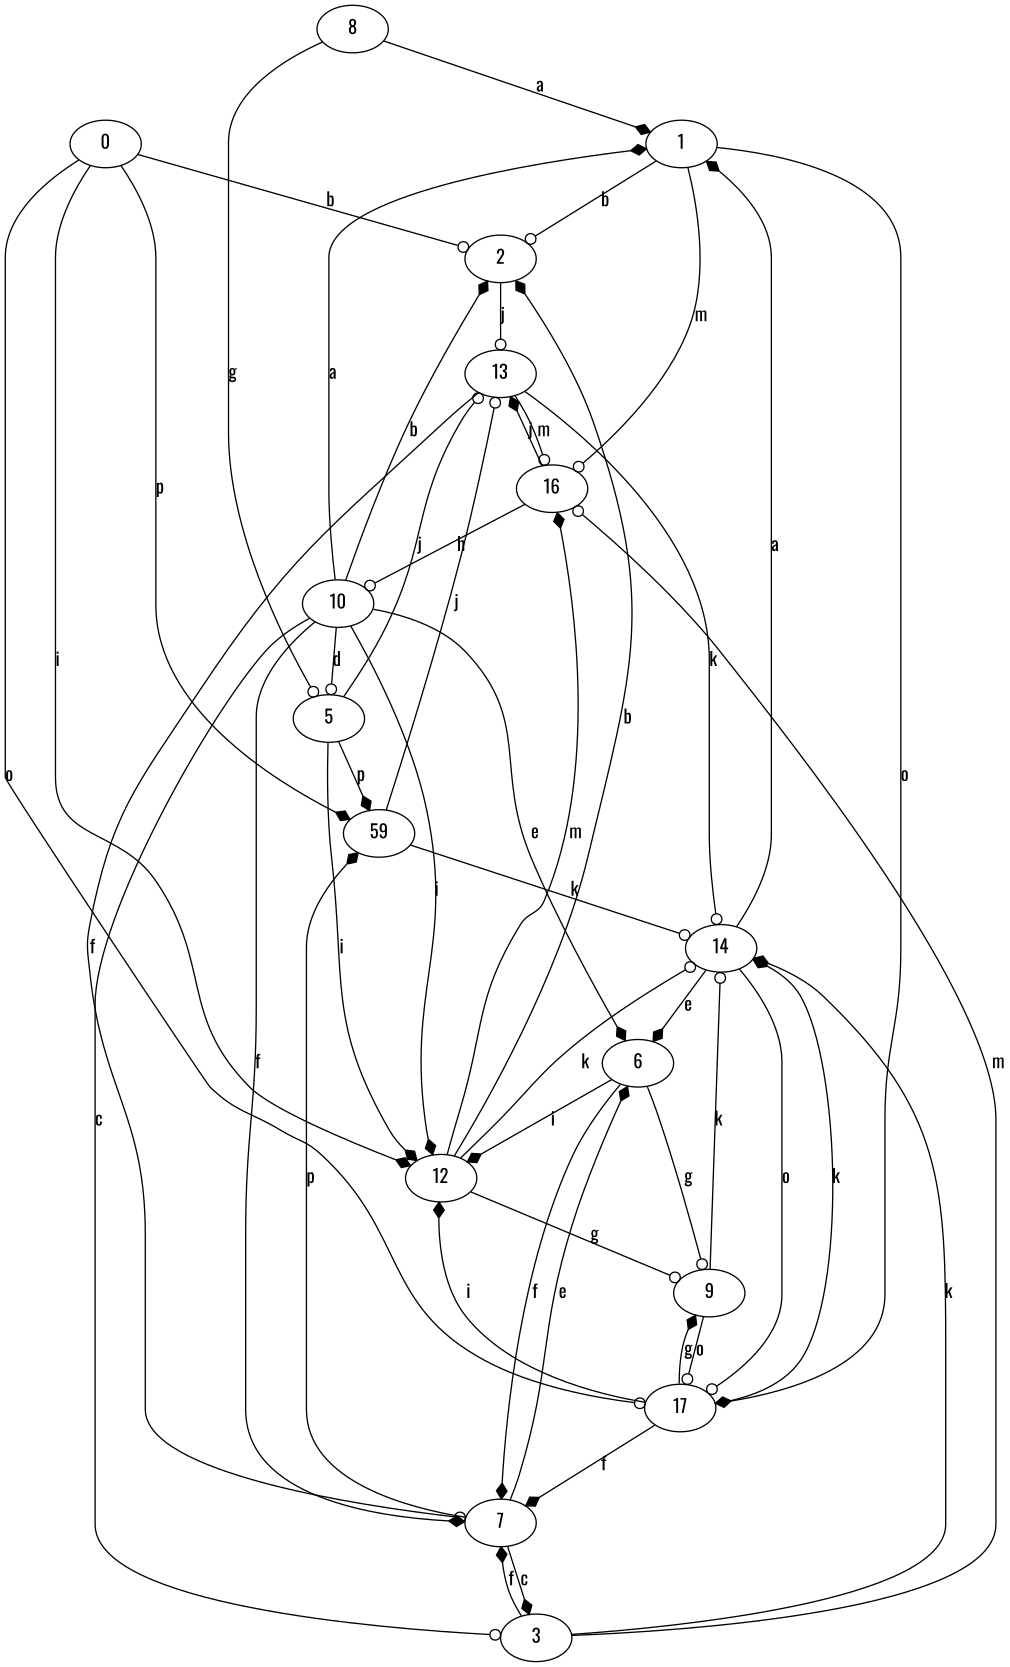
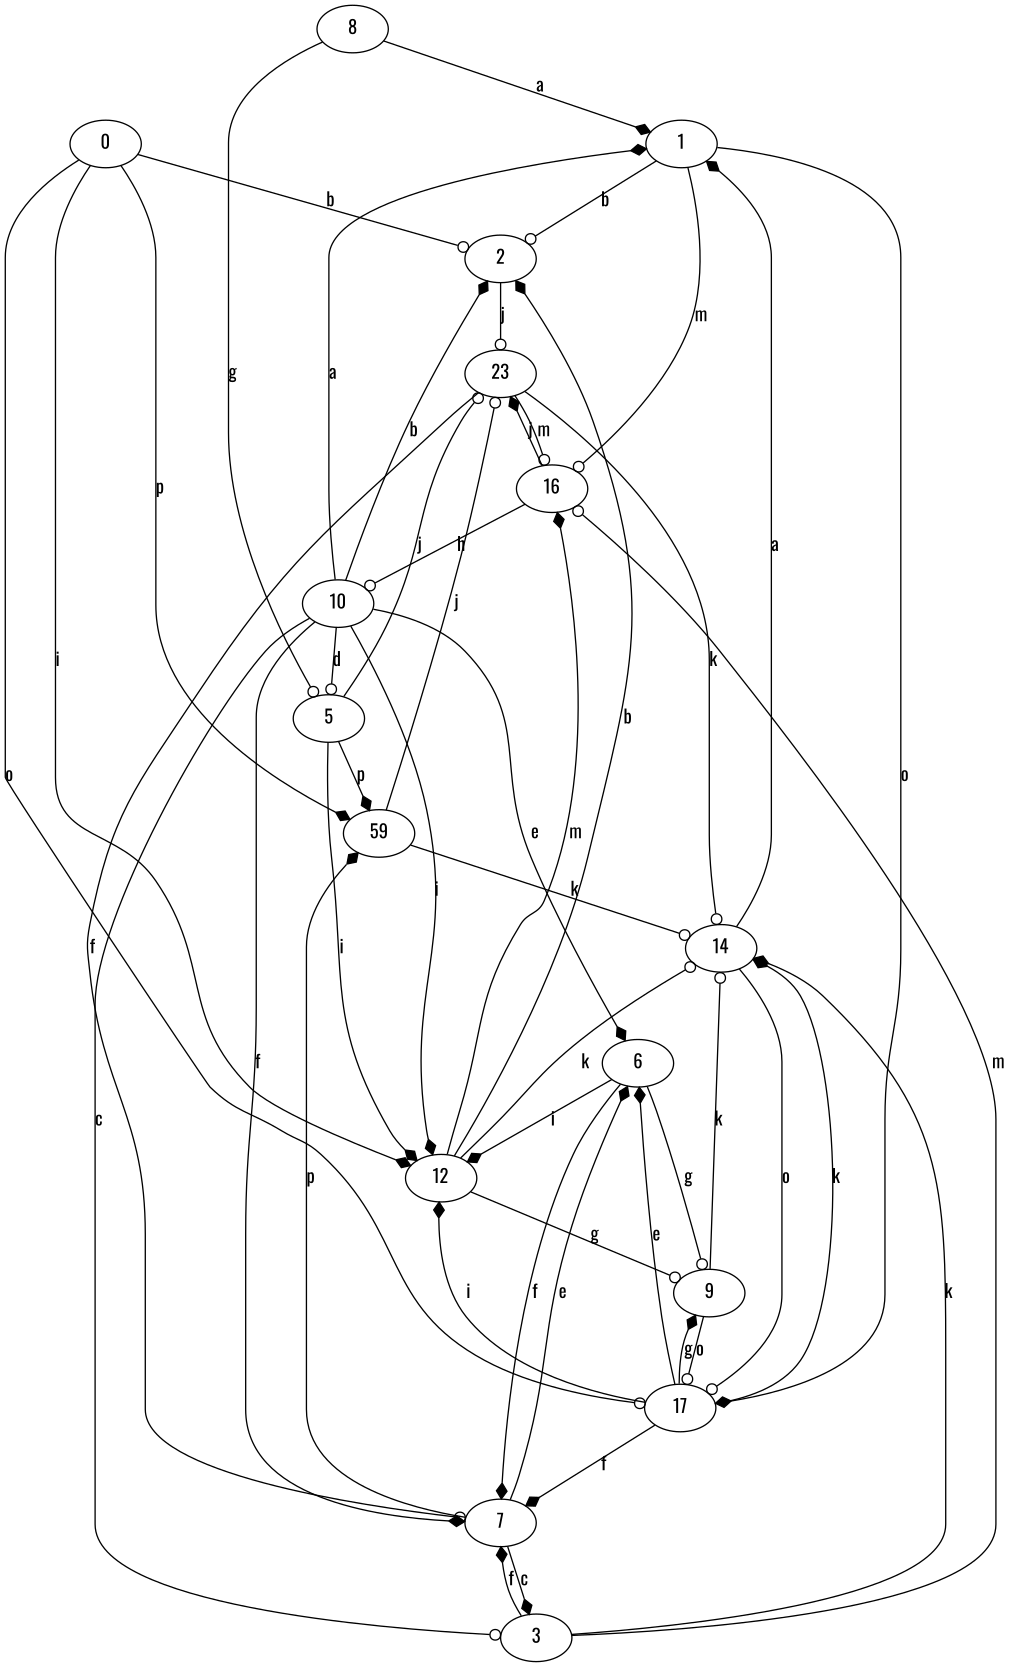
node "13": label "13" -> "23"
edge "14" -> "6": now "17" -> "6"
